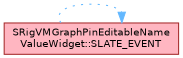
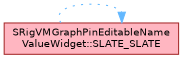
node "SRigVMGraphPinEditableName ValueWidget::SLATE_EVENT": label "SRigVMGraphPinEditableName ValueWidget::SLATE_EVENT" -> "SRigVMGraphPinEditableName ValueWidget::SLATE_SLATE"
